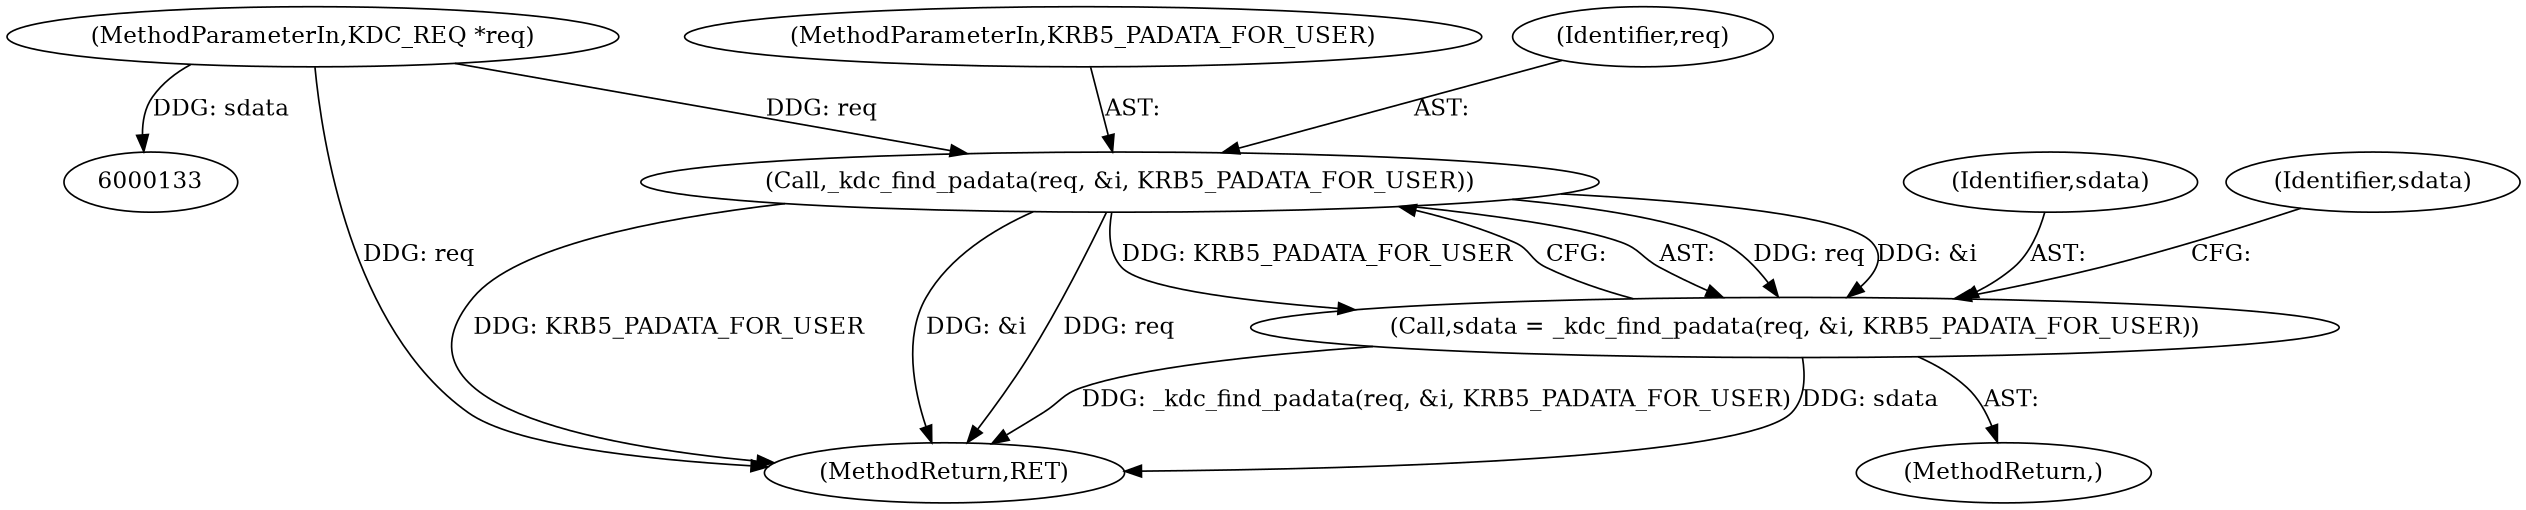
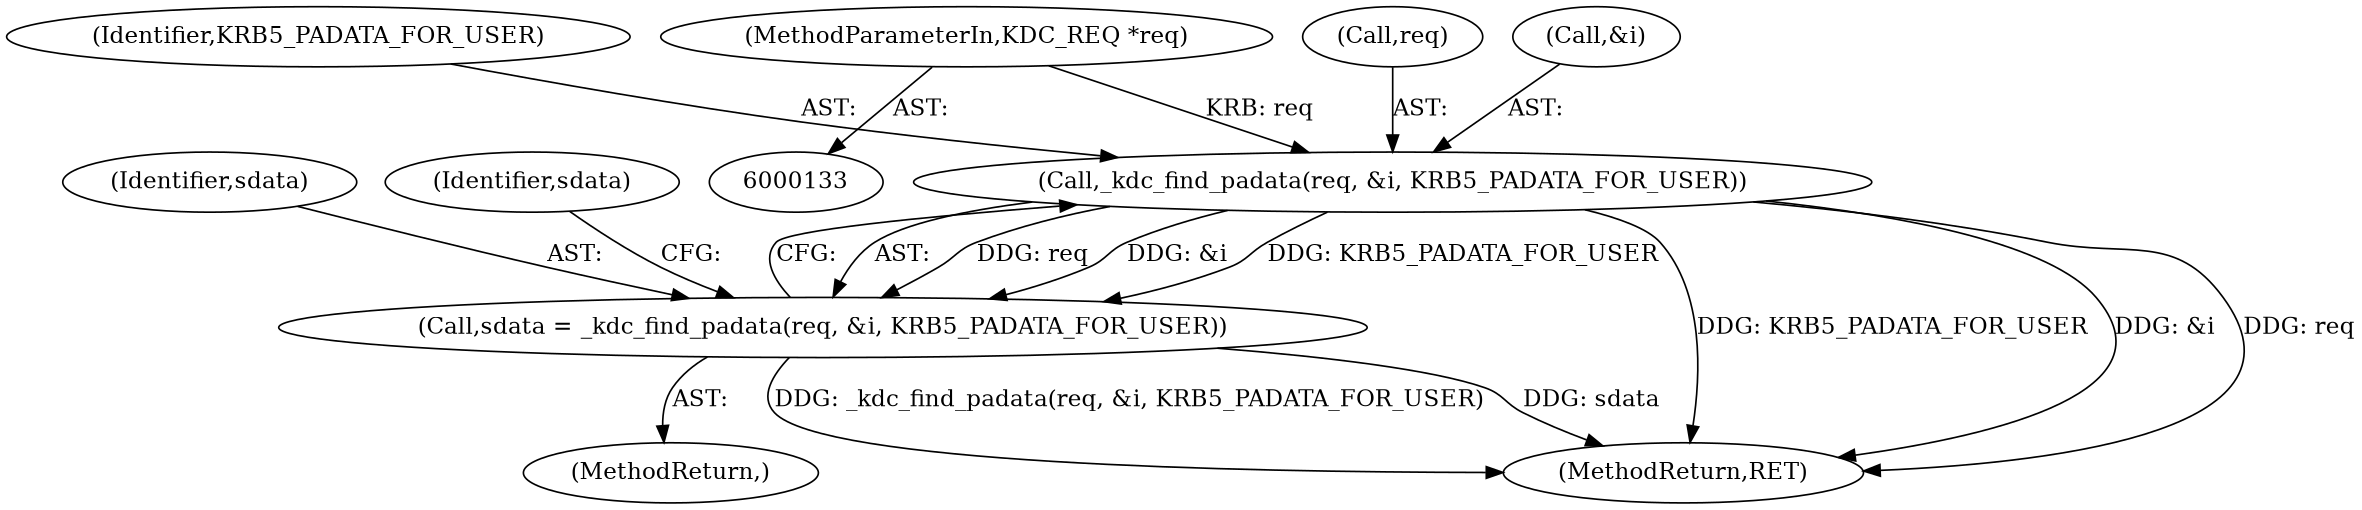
node "(MethodParameterIn,KRB5_PADATA_FOR_USER)": label "(MethodParameterIn,KRB5_PADATA_FOR_USER)" -> "(Identifier,KRB5_PADATA_FOR_USER)"
node "(Call,&i)": added
node "(Identifier,req)": label "(Identifier,req)" -> "(Call,req)"
edge "(MethodParameterIn,KDC_REQ *req)" -> "6000133": label "DDG: sdata" -> "AST: "
edge "(MethodParameterIn,KDC_REQ *req)" -> "(Call,_kdc_find_padata(req, &i, KRB5_PADATA_FOR_USER))": label "DDG: req" -> "KRB: req"
edge "(MethodParameterIn,KDC_REQ *req)" -> "(MethodReturn,RET)": removed, label "DDG: req"
